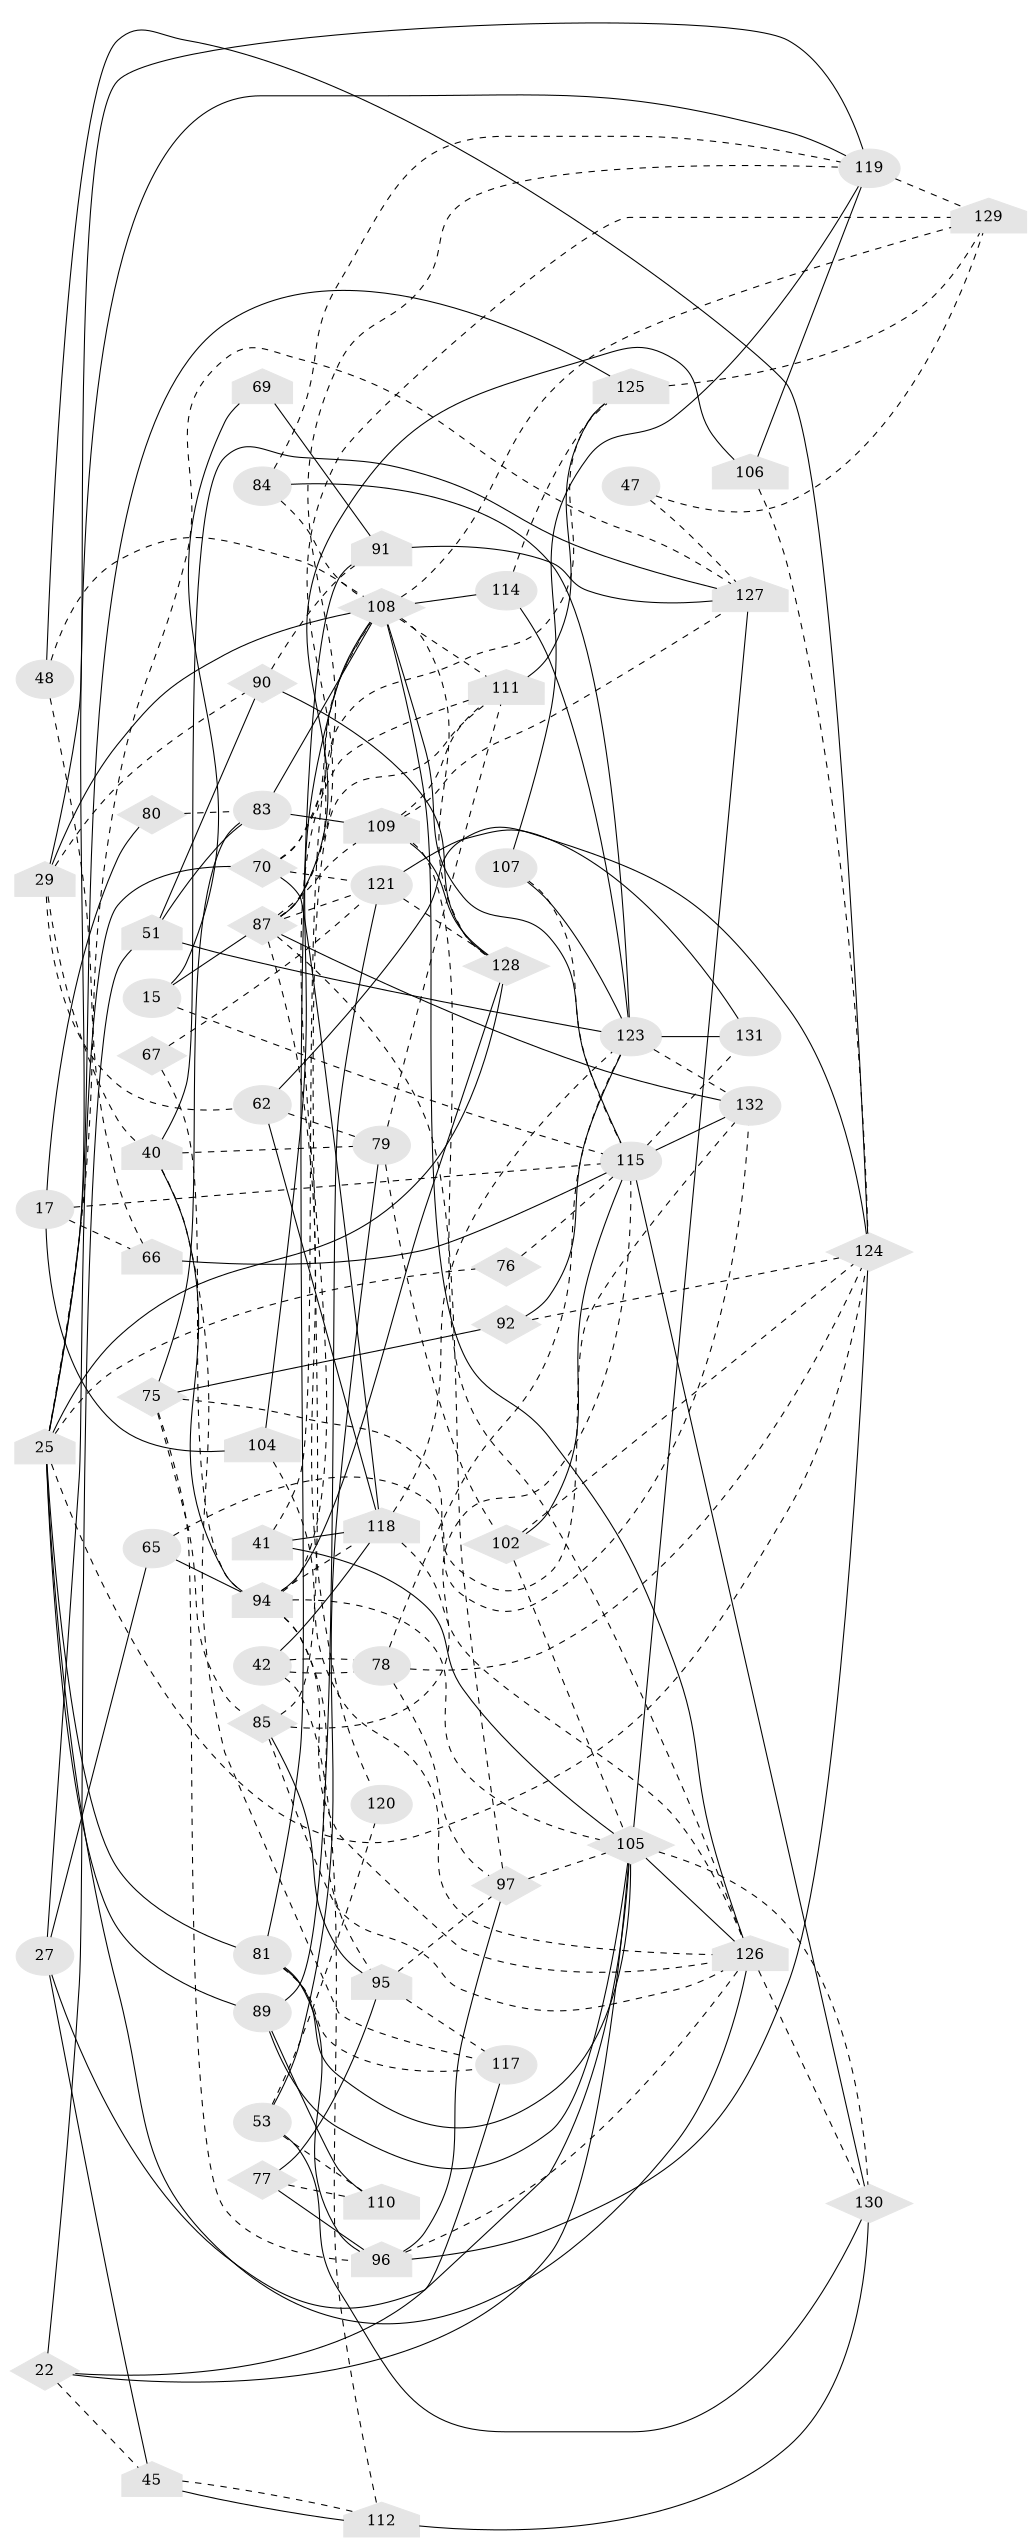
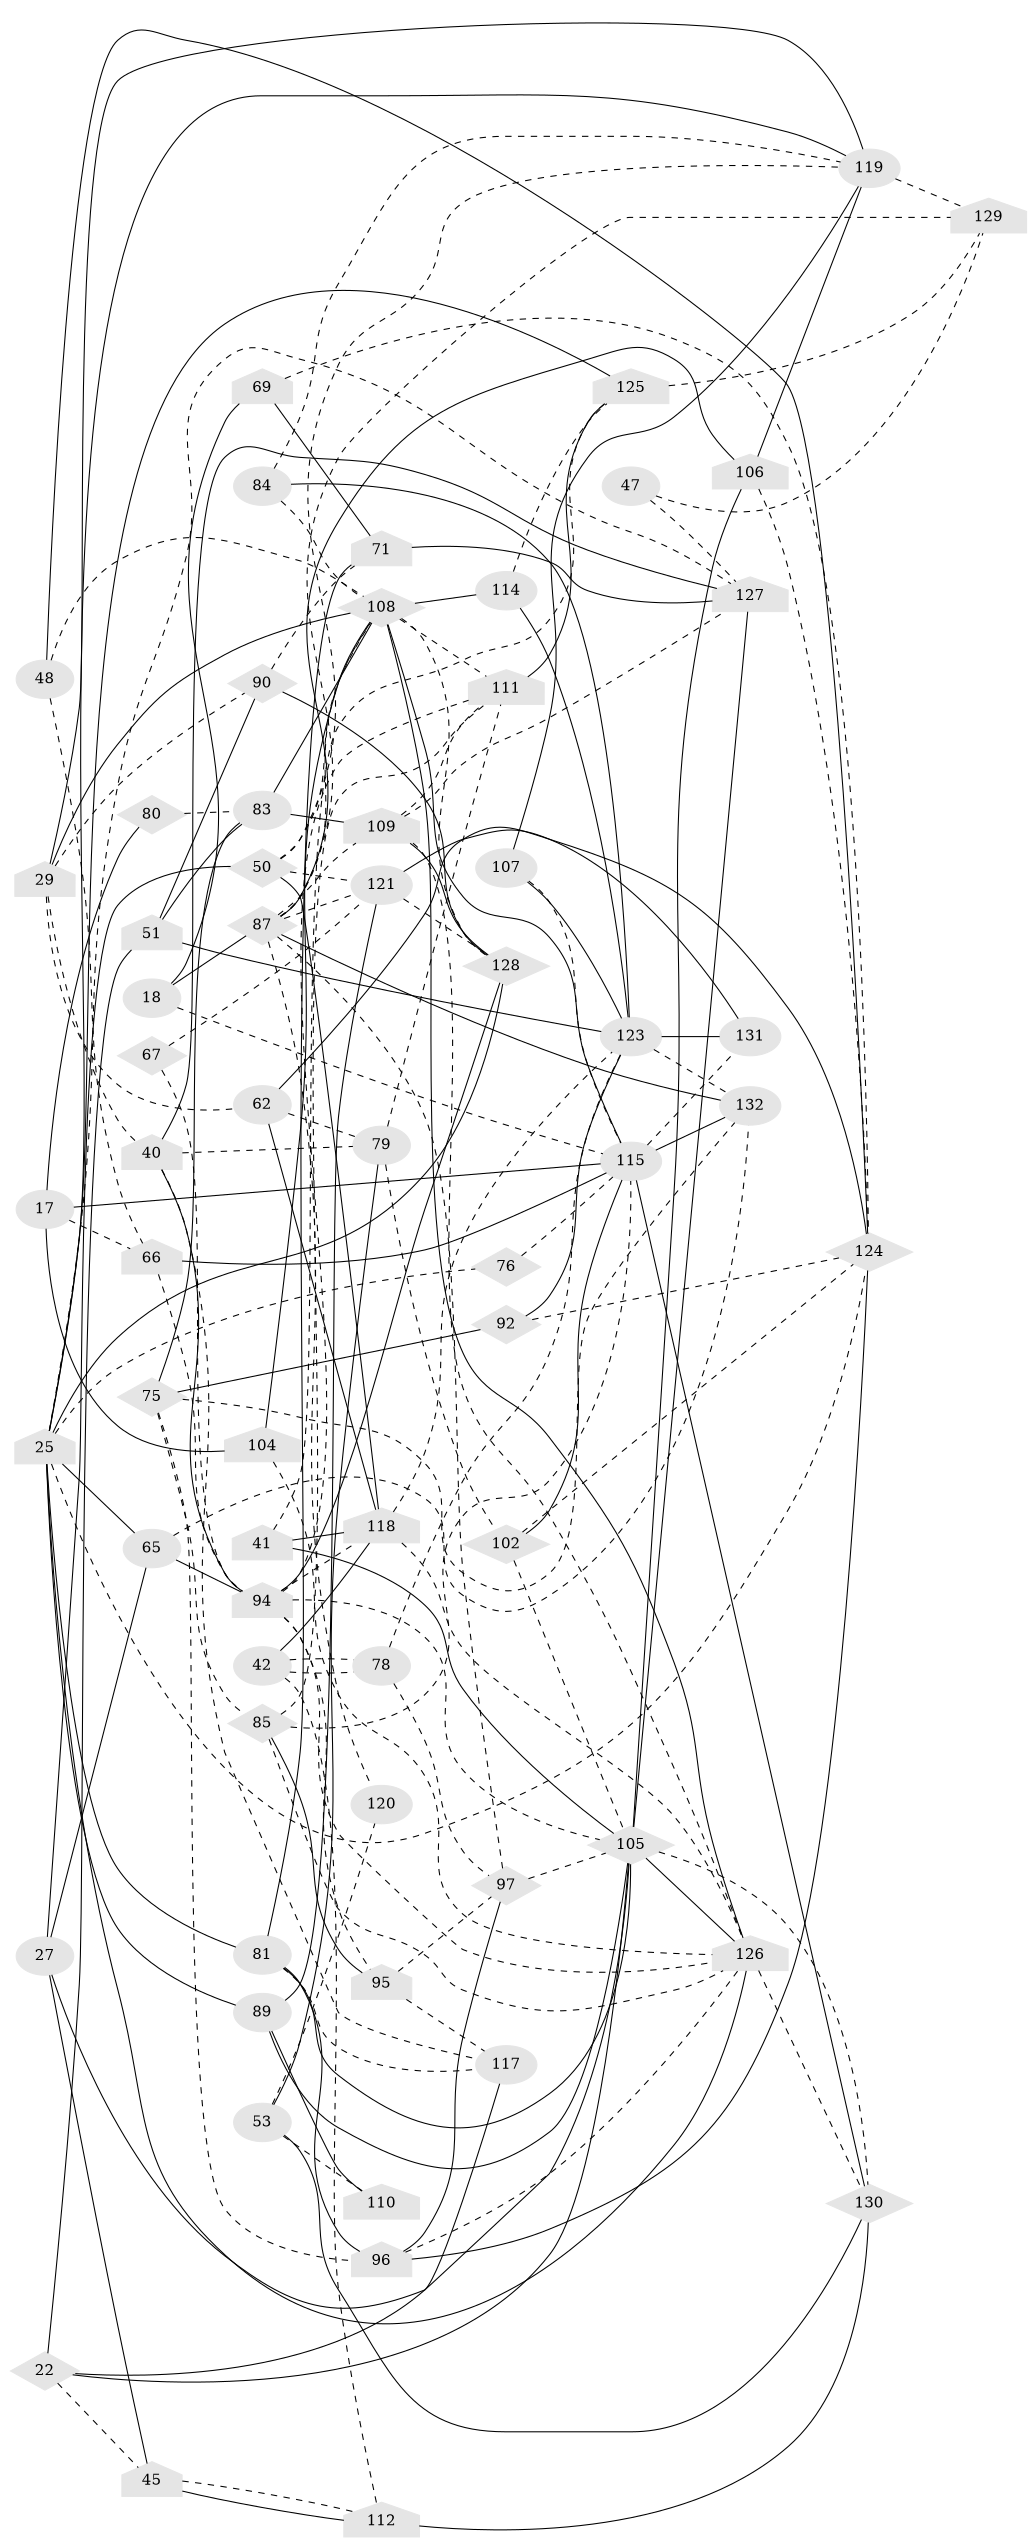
edge "129" -- "108": removed
node "91": label "91" -> "71"
node "70": label "70" -> "50"
node "15": label "15" -> "18"
edge "106" -- "105": added
edge "115" -- "17": style dashed -> solid
edge "66" -- "94": added
edge "25" -- "65": added
edge "124" -- "78": now "124" -- "69"
node "77": removed
